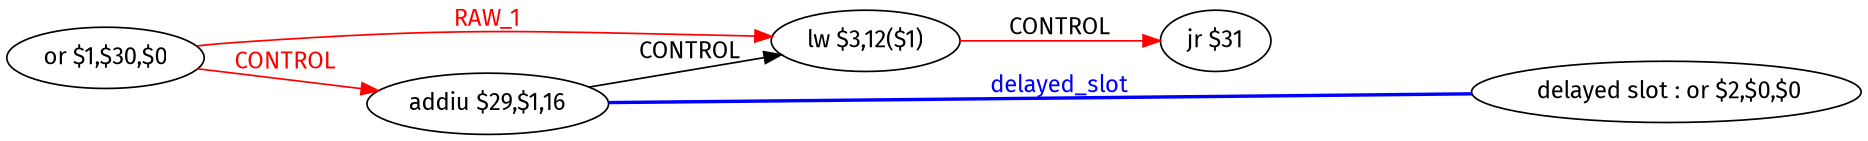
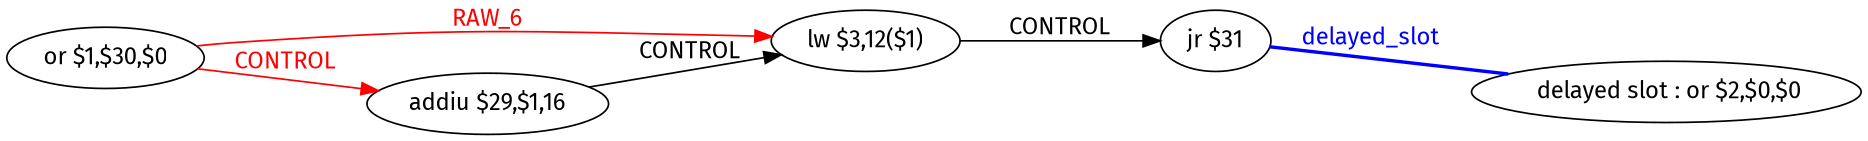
edge "or $1,$30,$0" -> "lw $3,12($1)": label "RAW_1" -> "RAW_6"
edge "lw $3,12($1)" -> "jr $31": color red -> black
edge "delayed slot : or $2,$0,$0" -- "addiu $29,$1,16": now "delayed slot : or $2,$0,$0" -- "jr $31"
